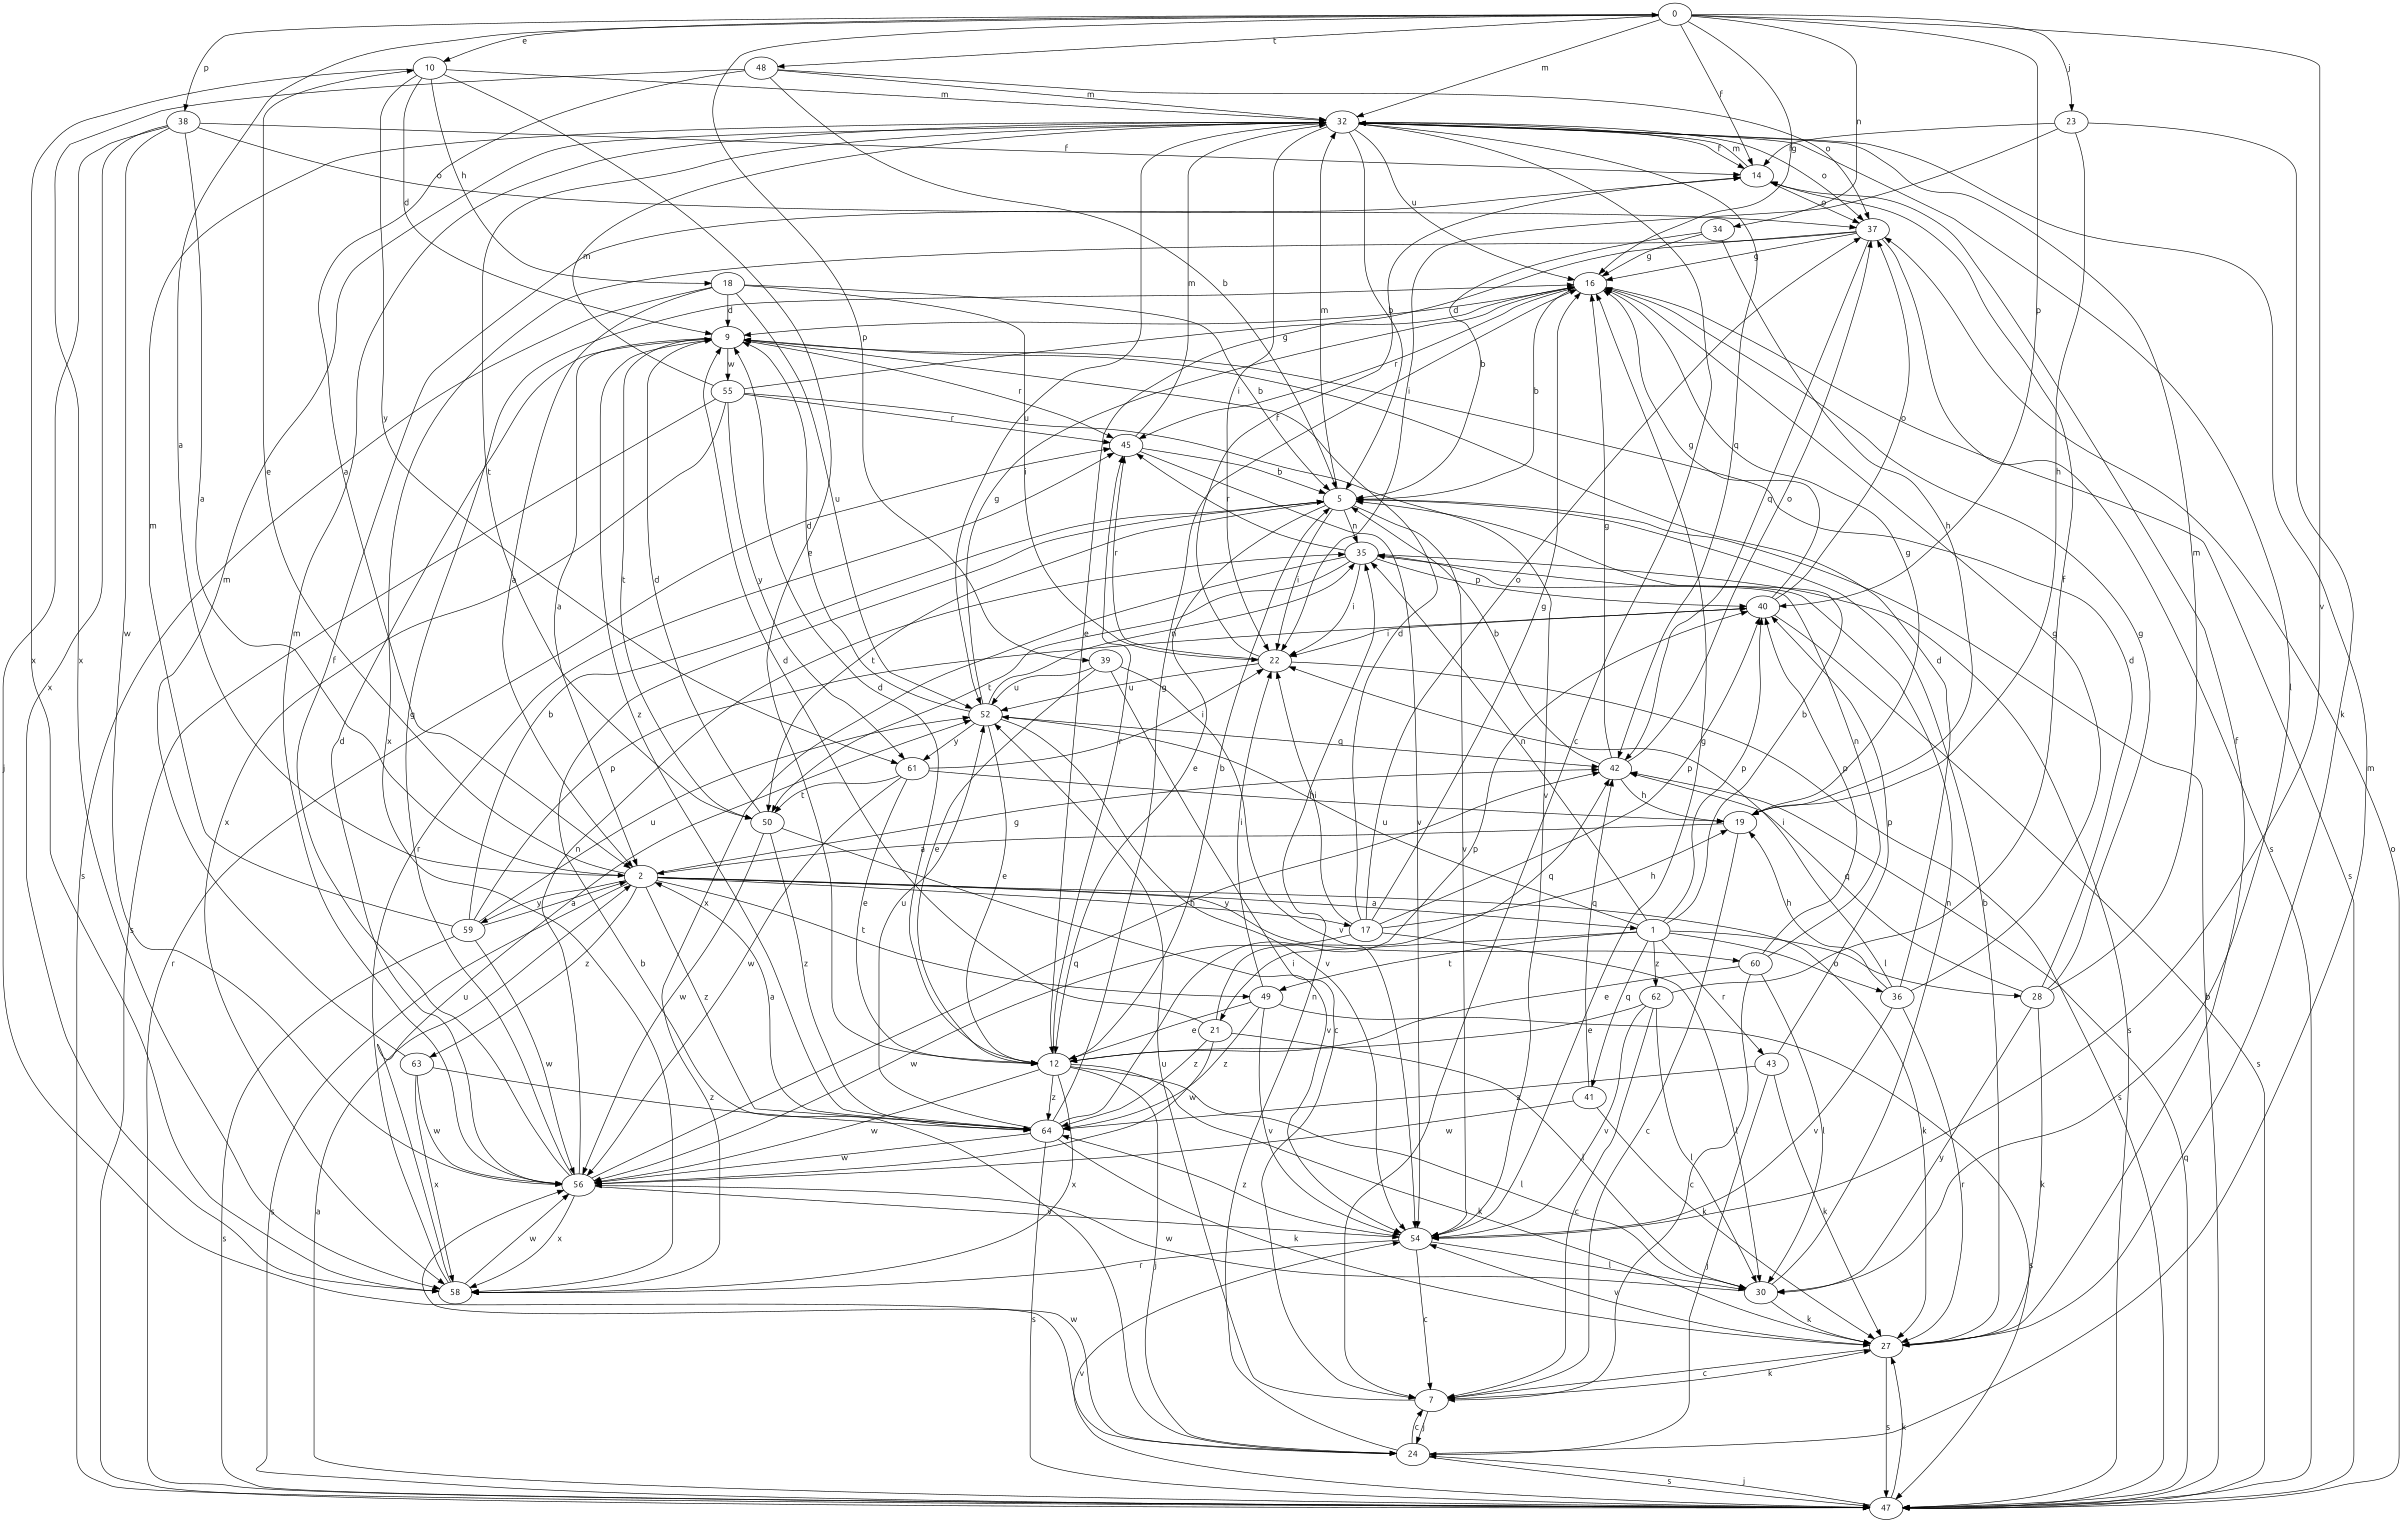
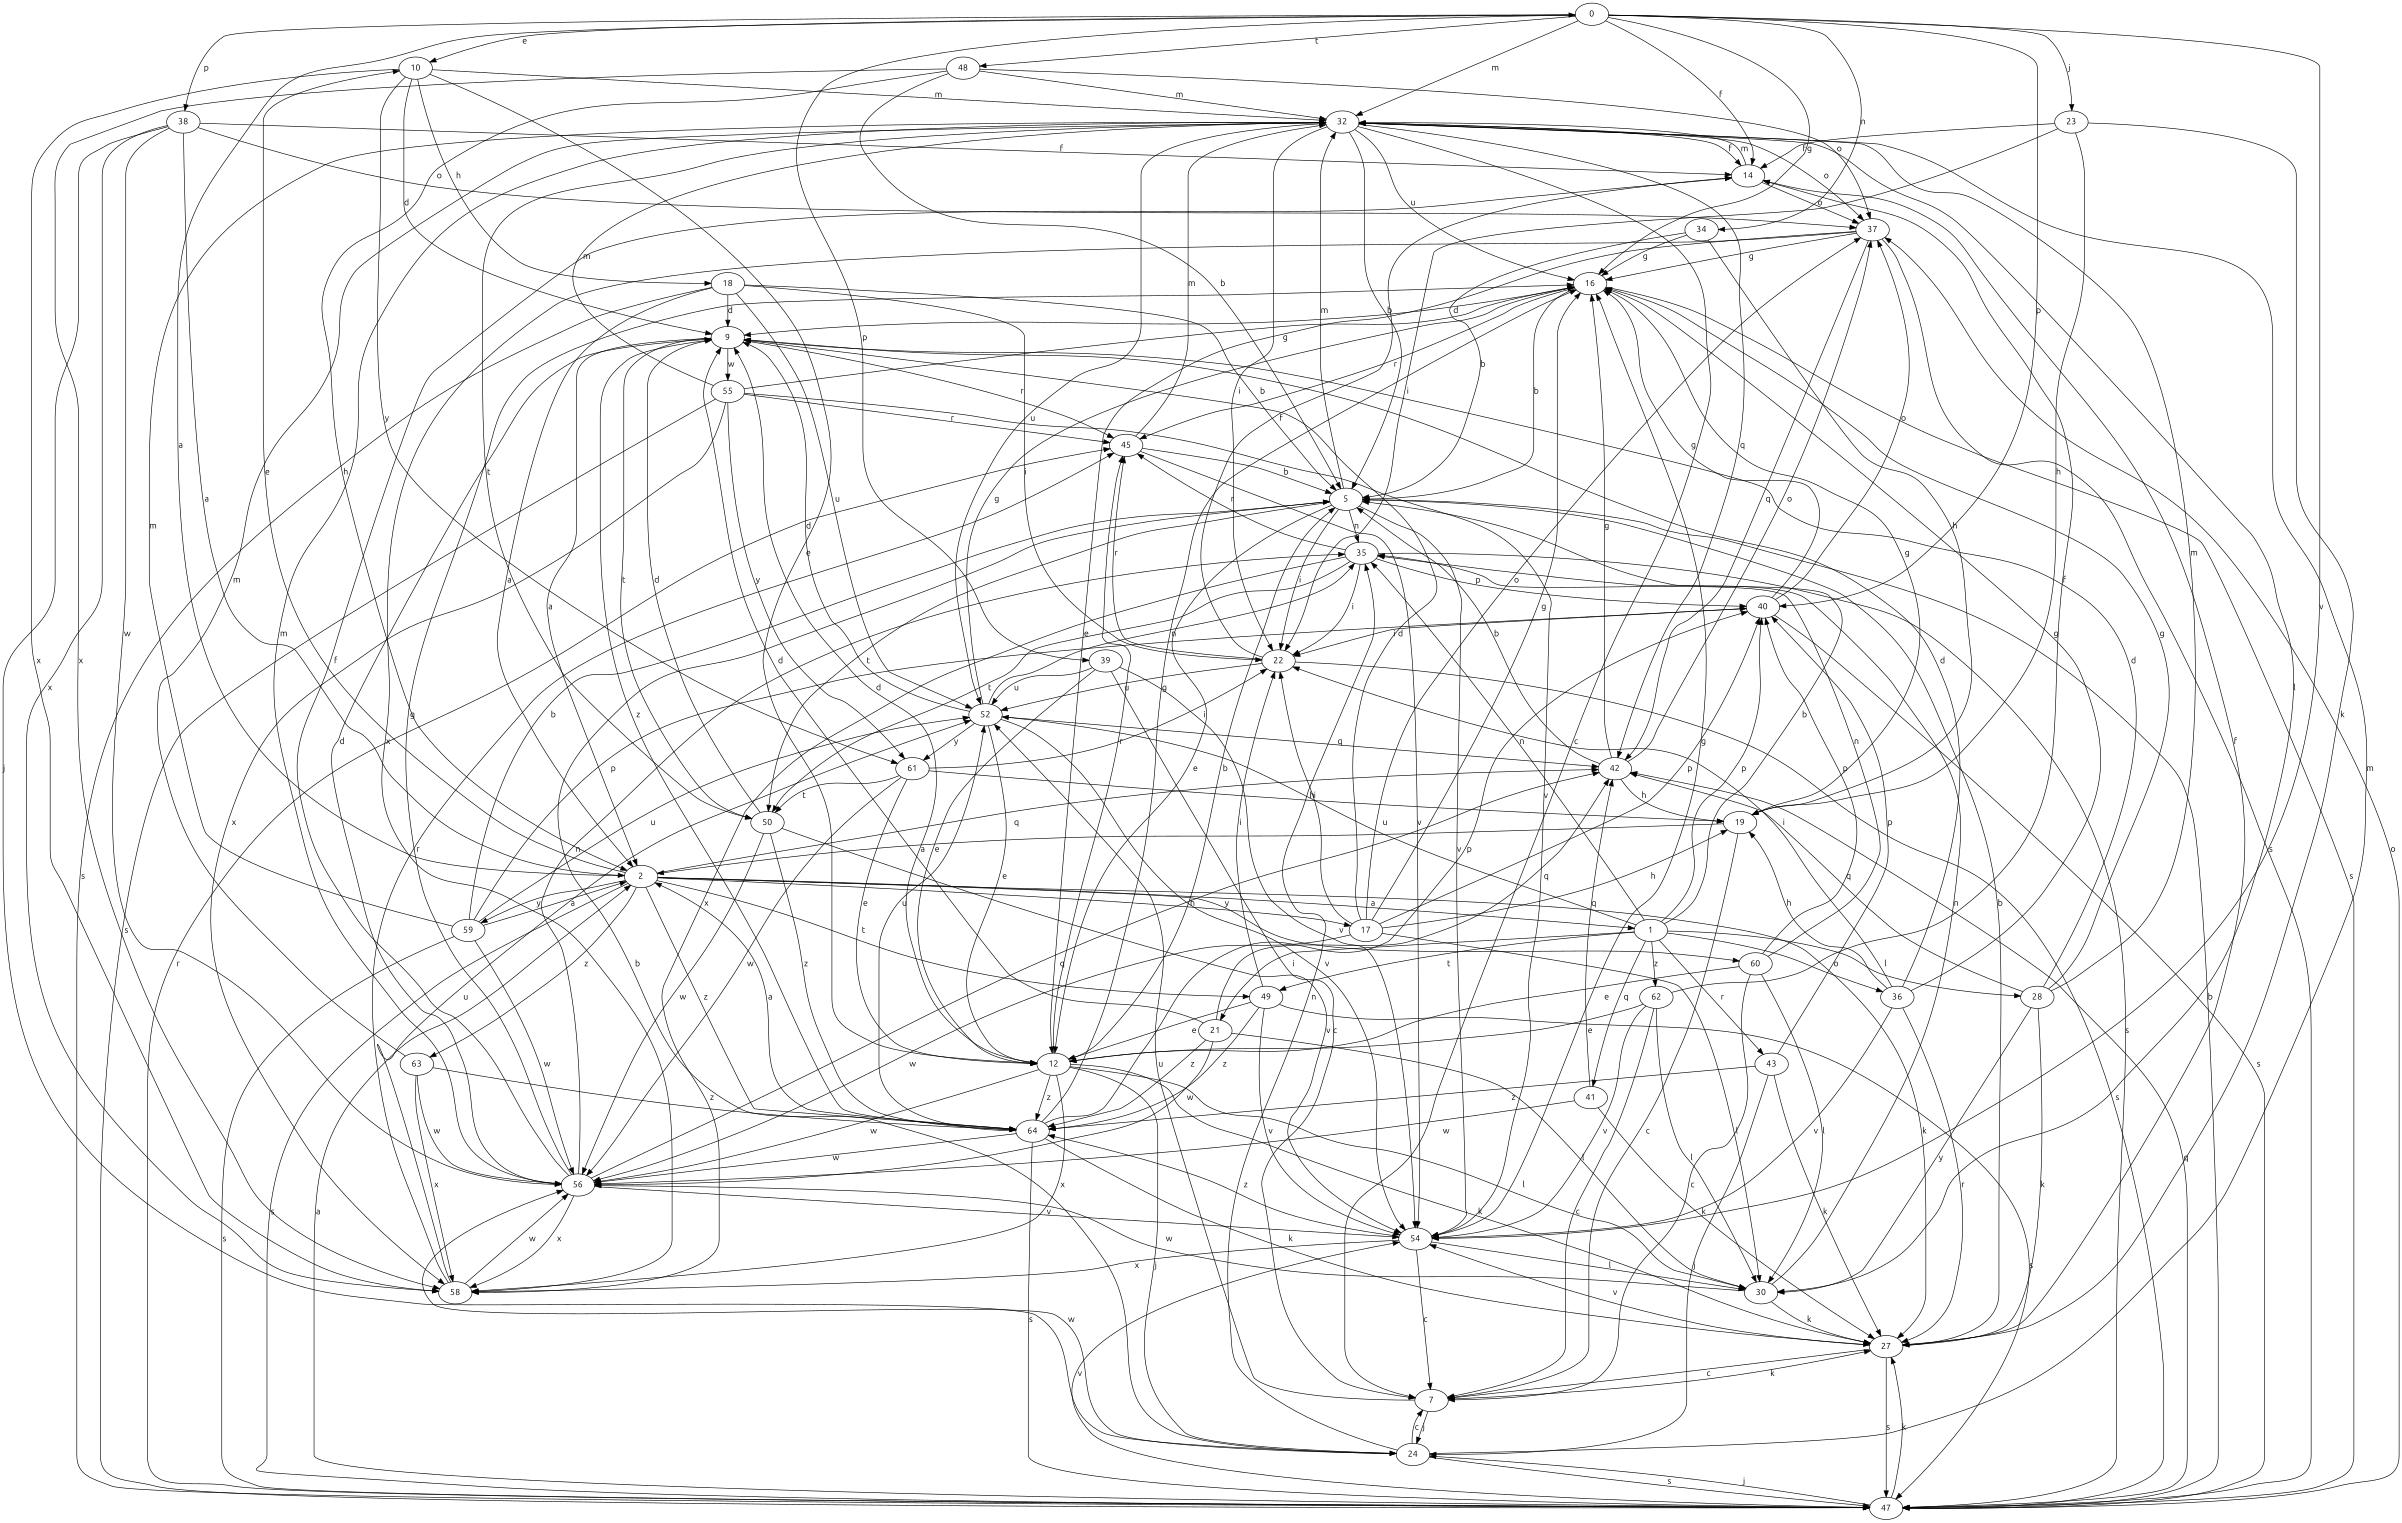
edge "48" -> "2": label "a" -> "h"
edge "2" -> "42": label "g" -> "q"
edge "54" -> "58": label "r" -> "x"
